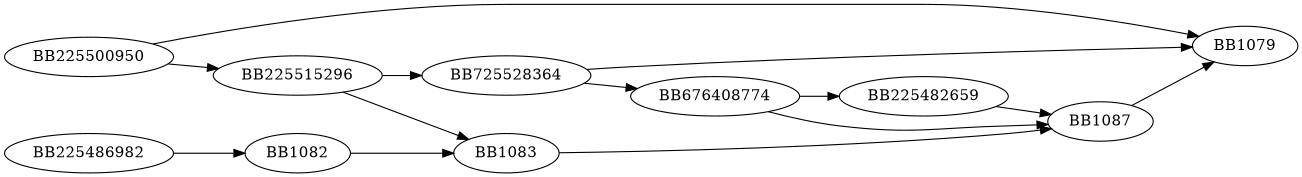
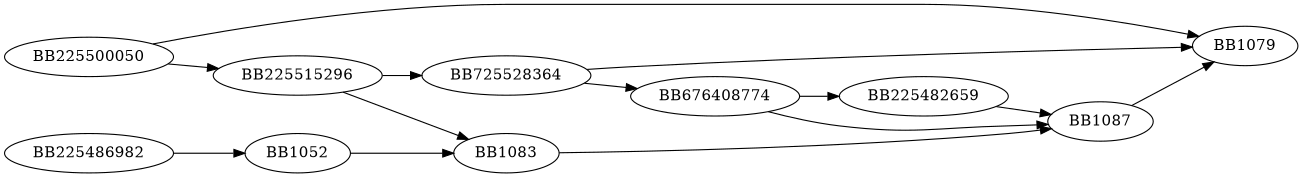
node "BB225500950": label "BB225500950" -> "BB225500050"
node "BB1082": label "BB1082" -> "BB1052"
